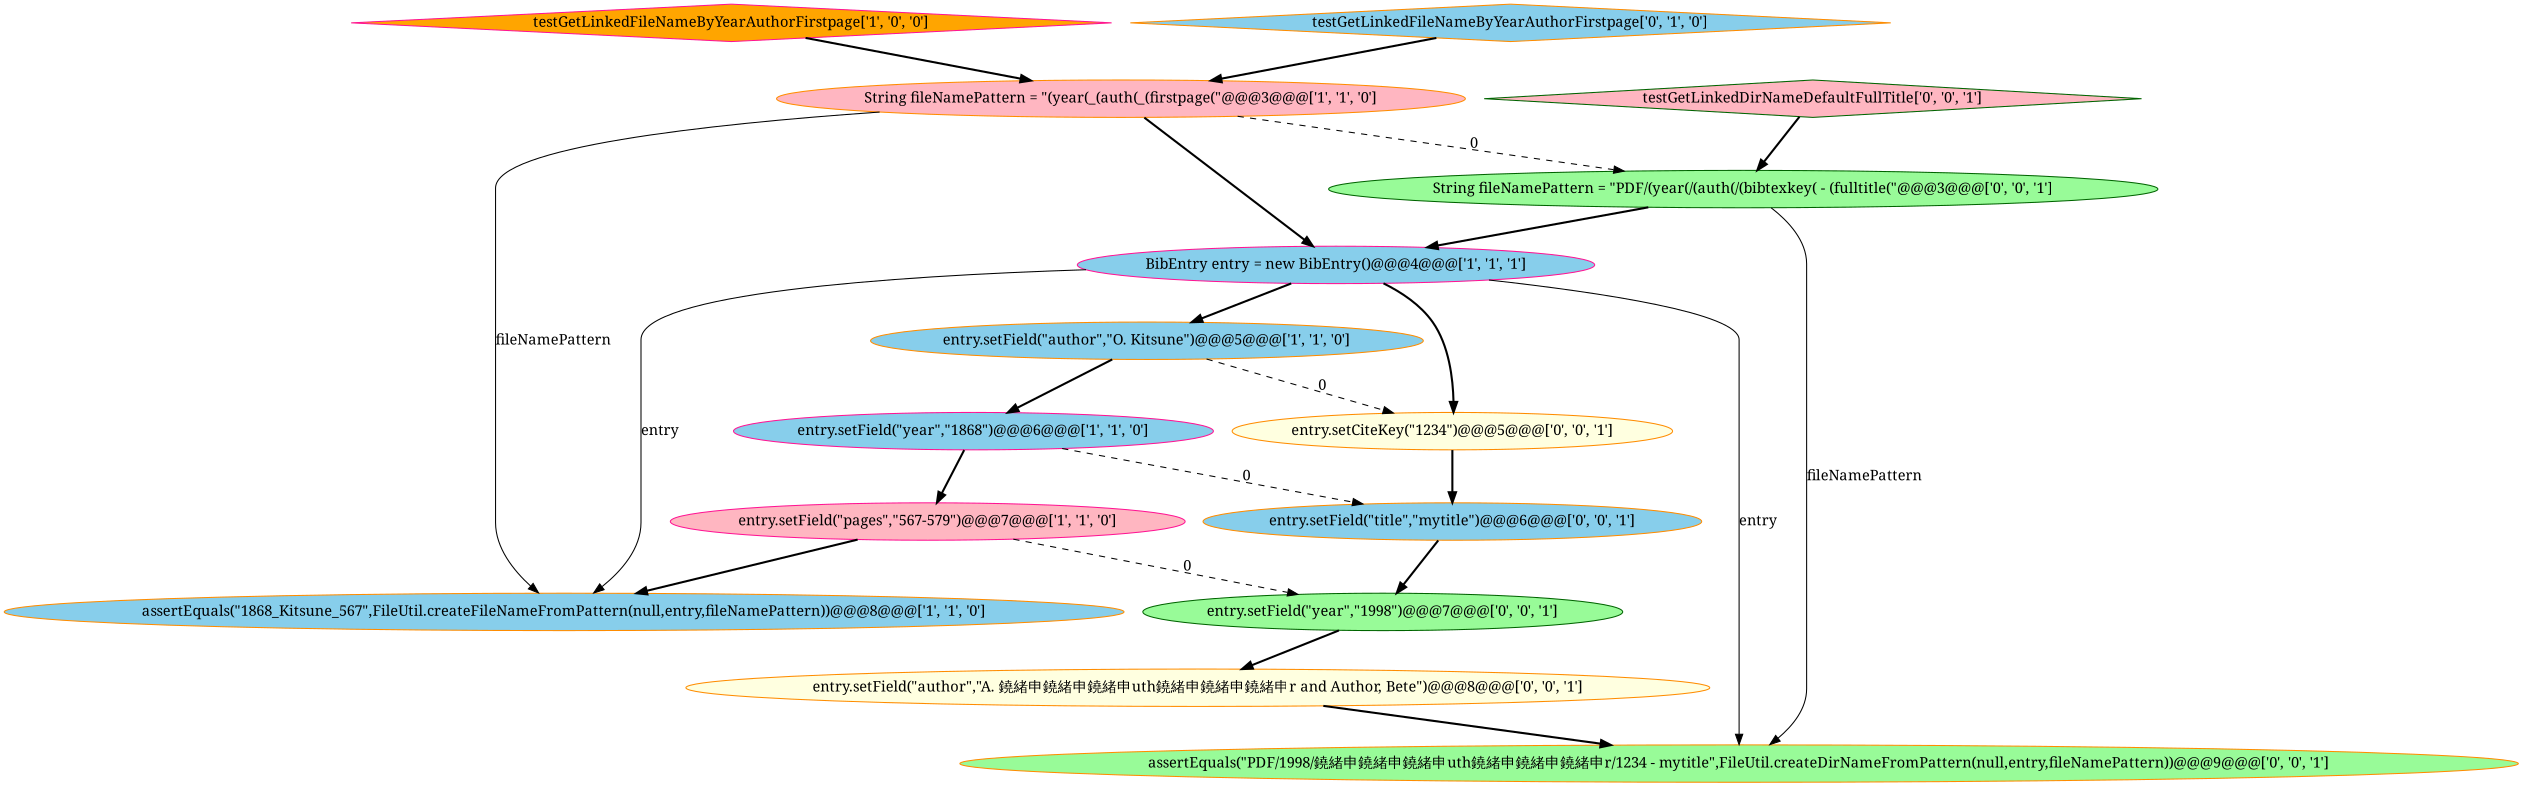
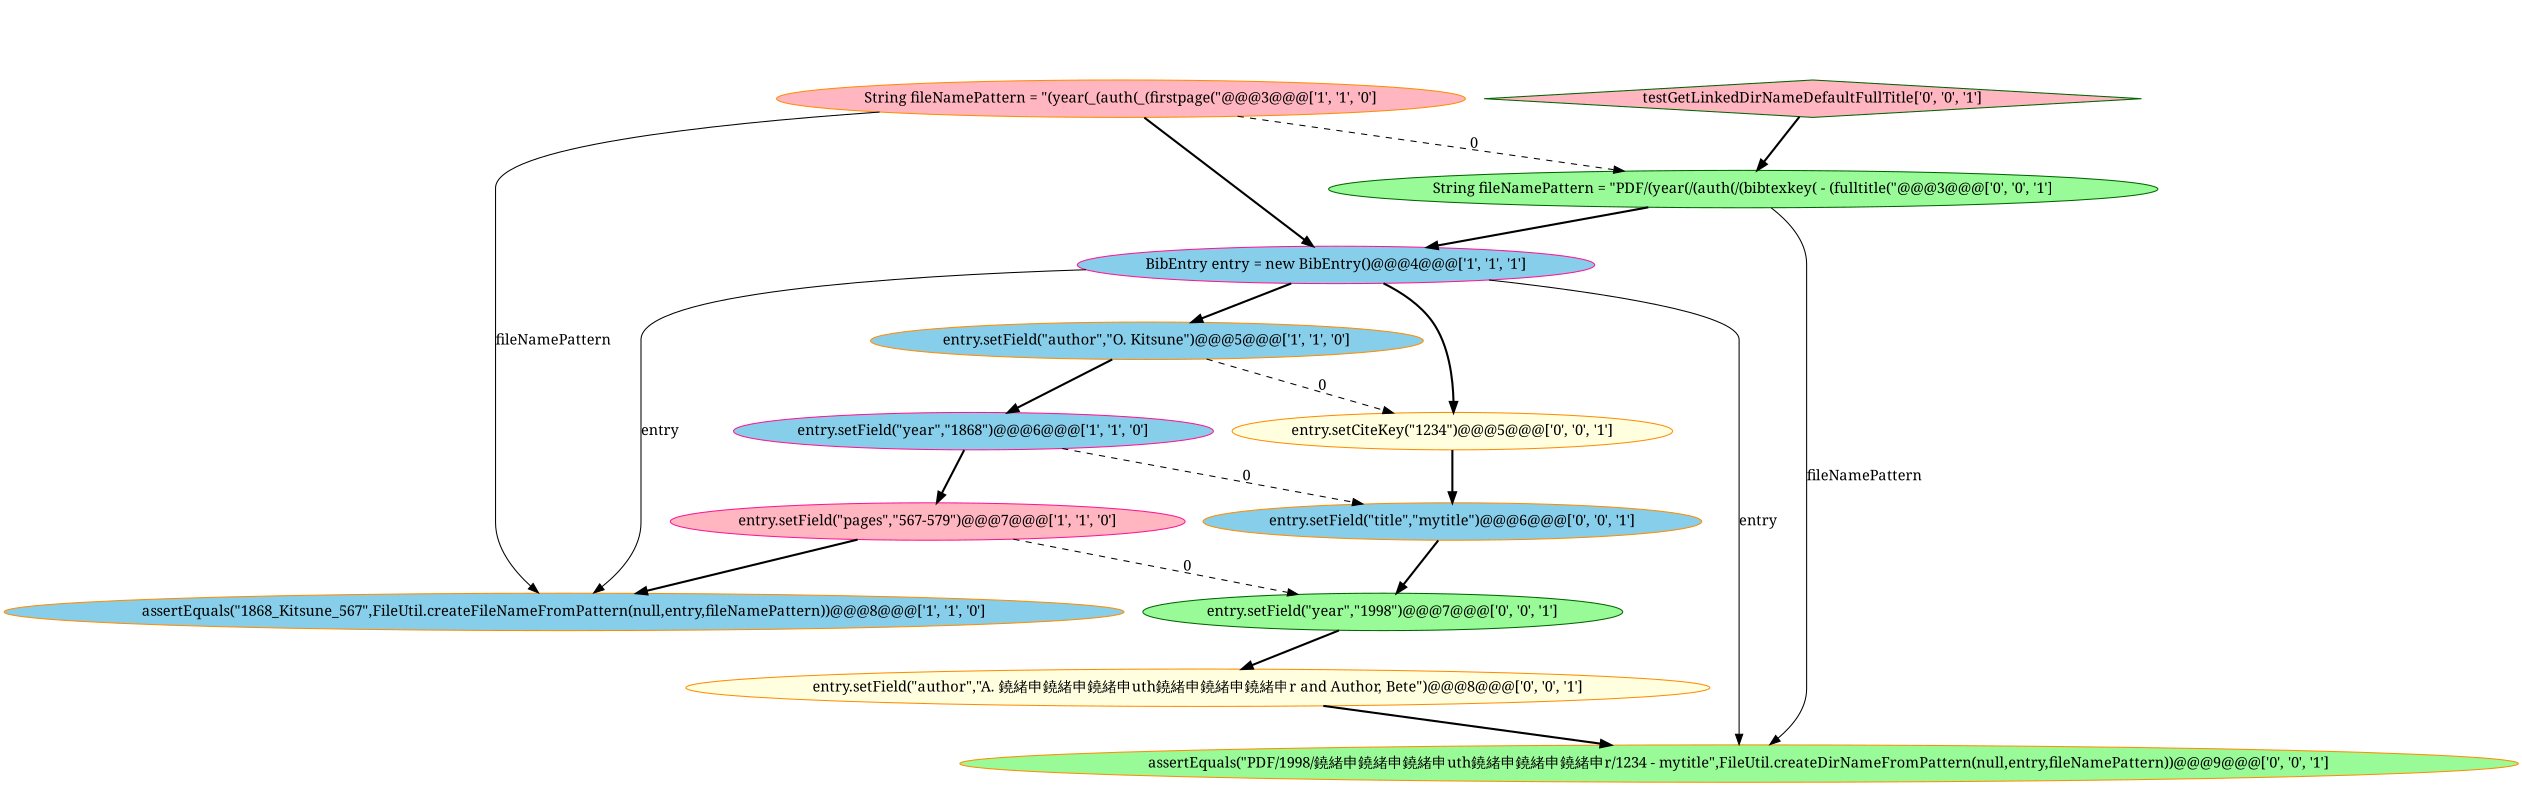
node "testGetLinkedFileNameByYearAuthorFirstpage['1', '0', '0']": removed
node "testGetLinkedFileNameByYearAuthorFirstpage['0', '1', '0']": removed
